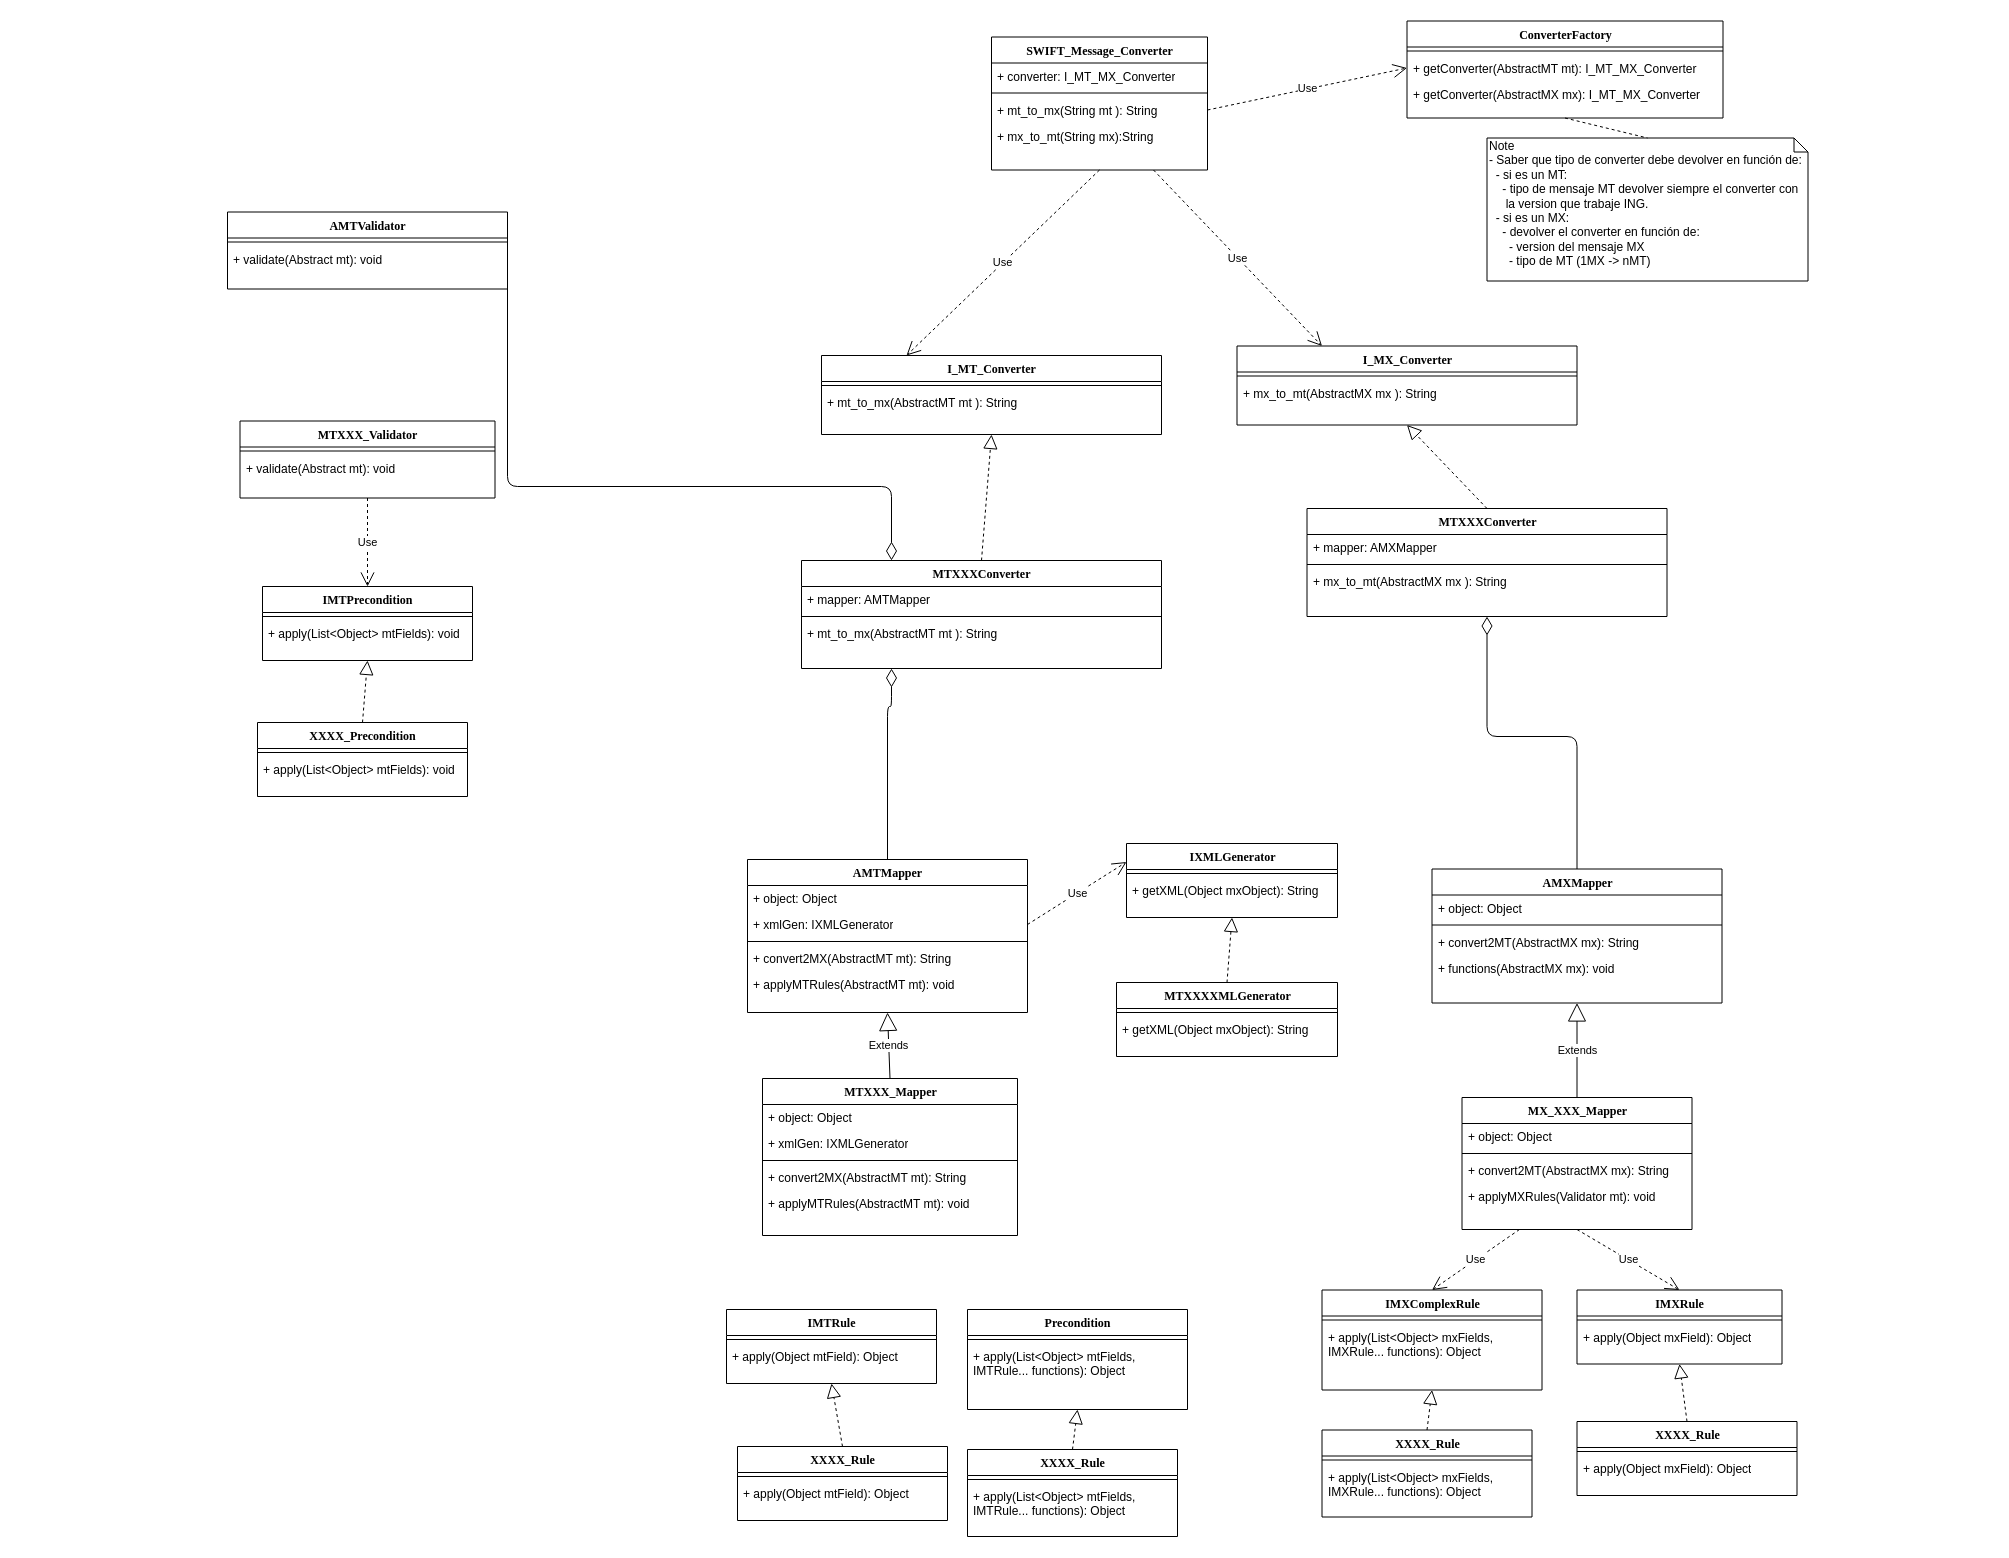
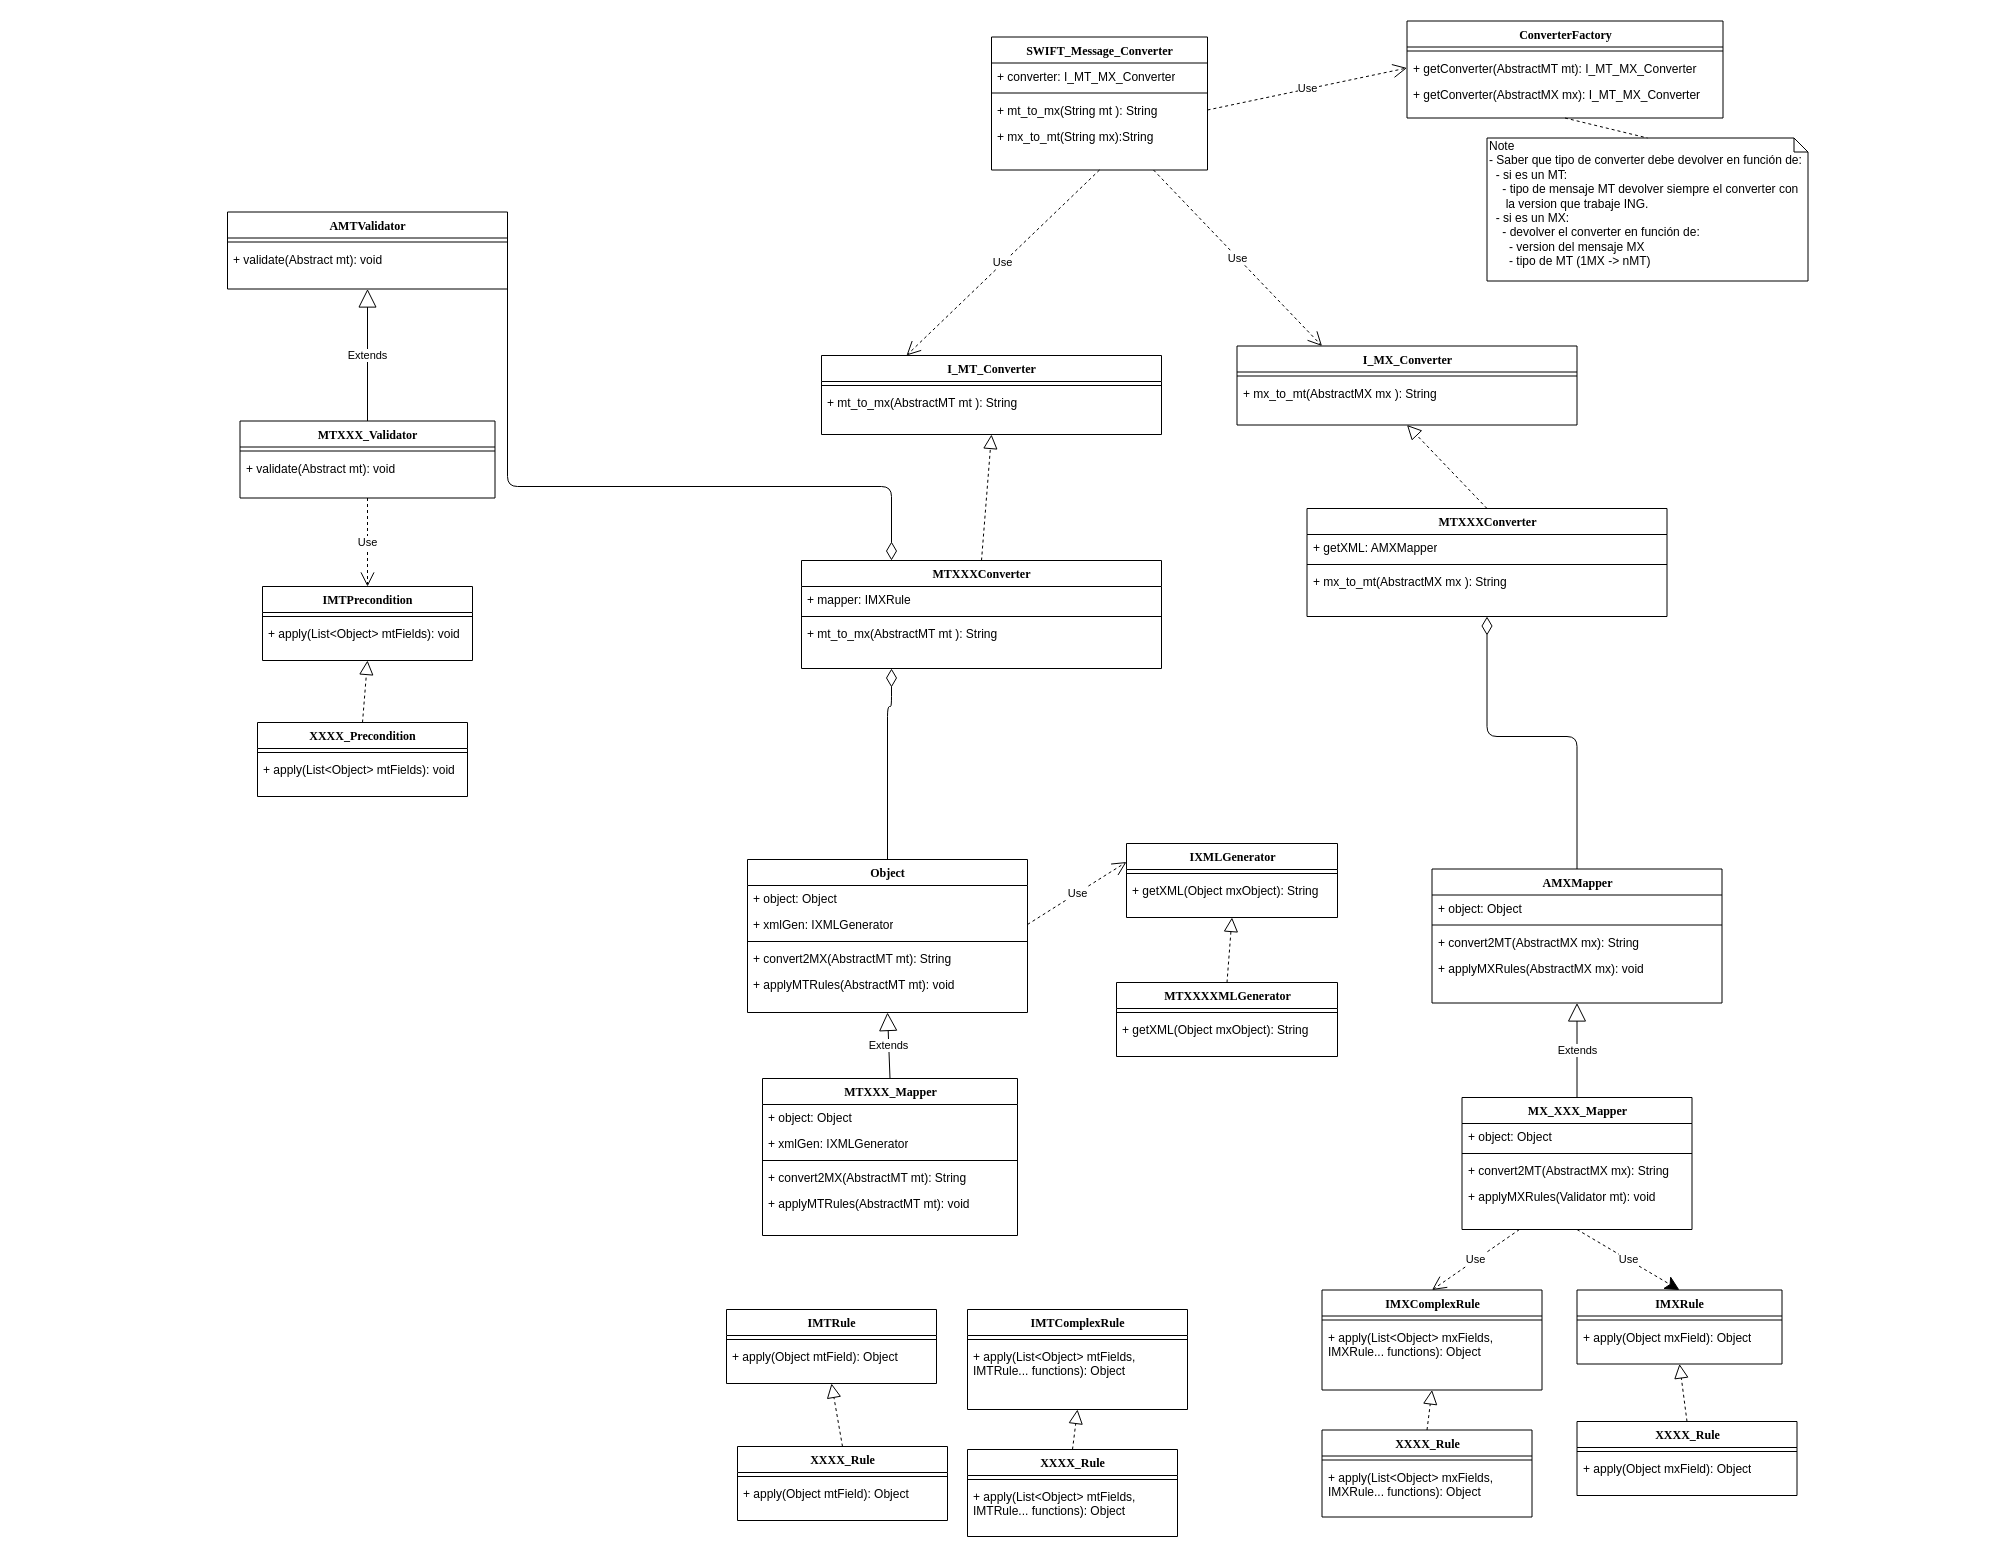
edge "MTXXX_Validator" -> "AMTValidator": added, label "Extends"
node "+ mapper: AMXMapper": label "+ mapper: AMXMapper" -> "+ getXML: AMXMapper"
node "+ mapper: AMTMapper": label "+ mapper: AMTMapper" -> "+ mapper: IMXRule"
node "AMTMapper": label "AMTMapper" -> "Object"
node "+ functions(AbstractMX mx): void": label "+ functions(AbstractMX mx): void" -> "+ applyMXRules(AbstractMX mx): void"
edge "MX_XXX_Mapper" -> "IMXRule": arrowhead open -> classic
node "Precondition": label "Precondition" -> "IMTComplexRule"
